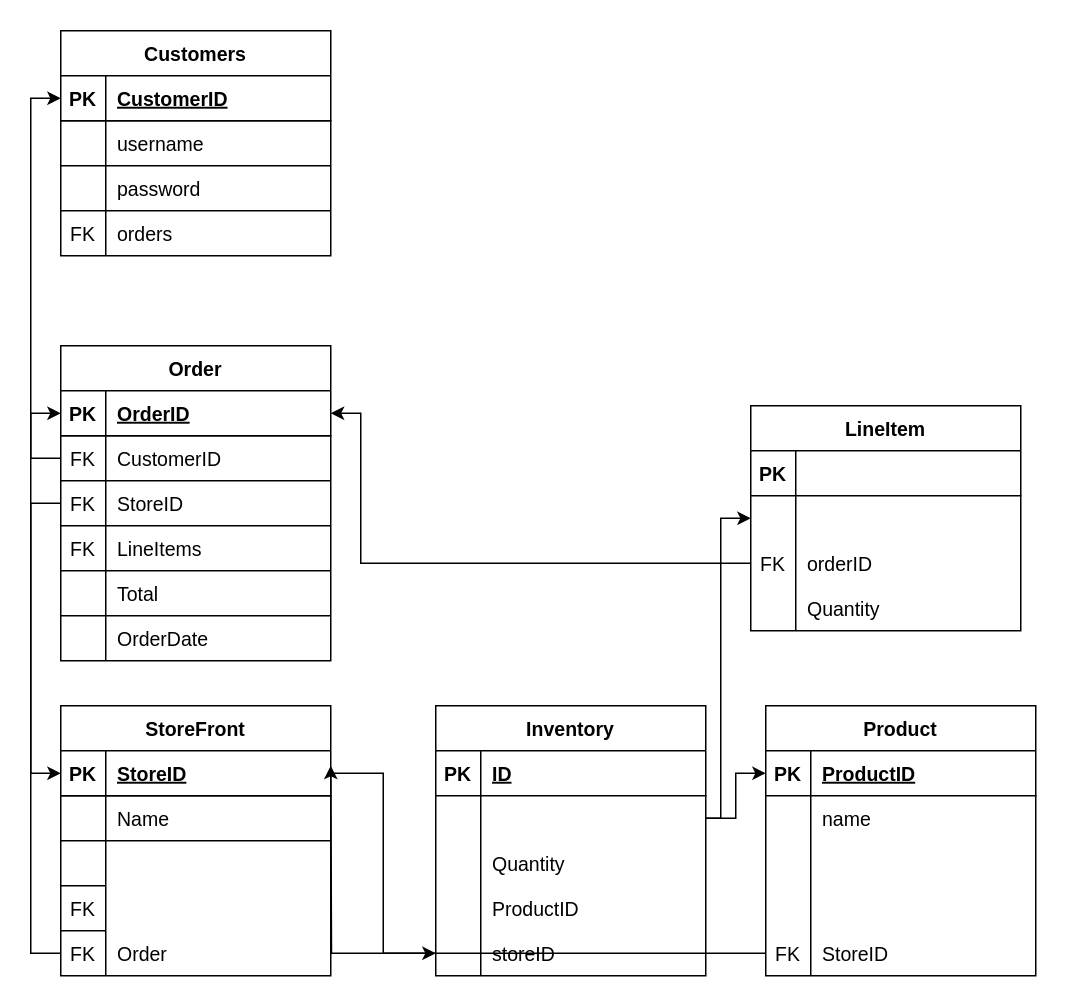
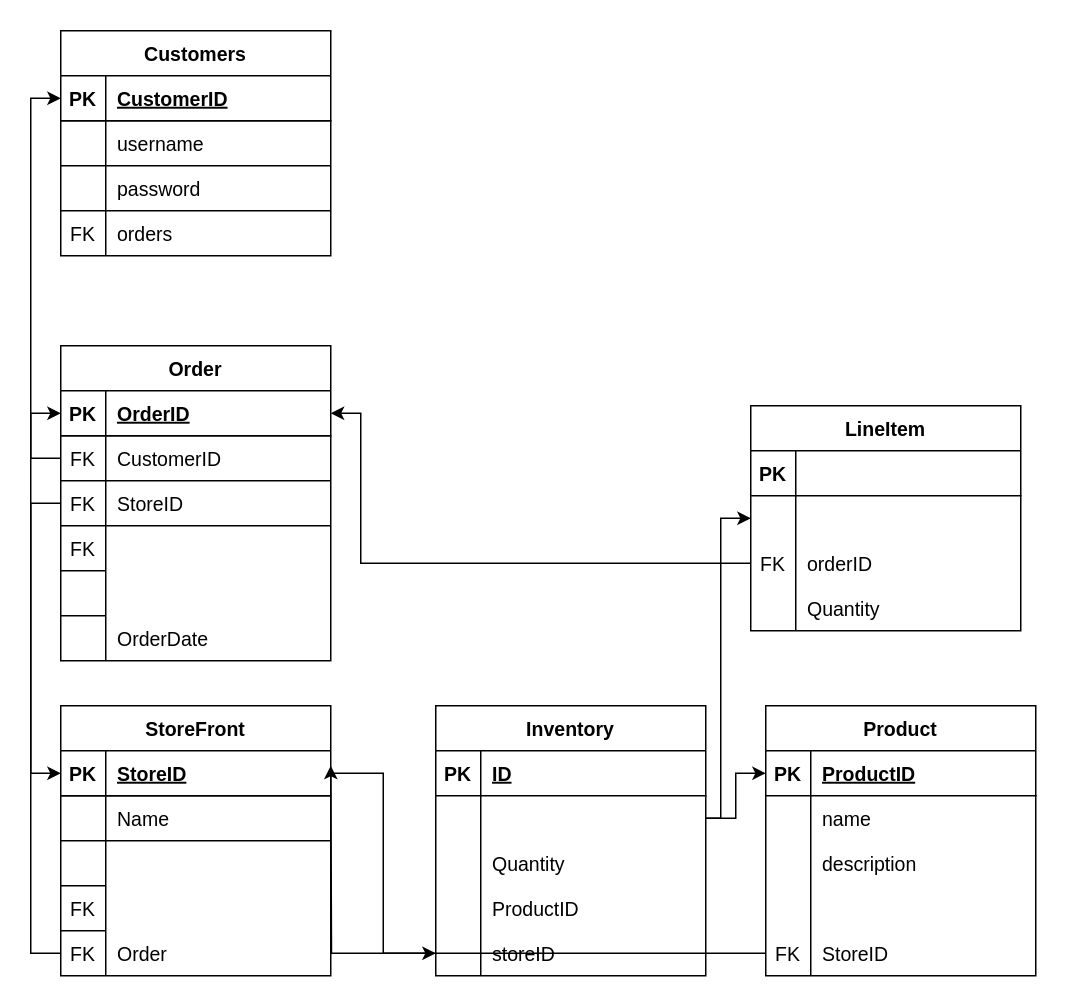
node "LineItems": removed
node "Total": removed
node "description": added
